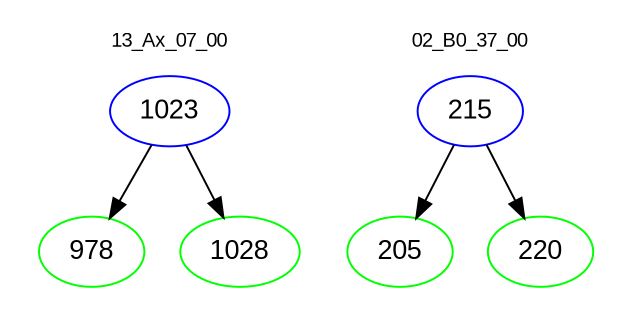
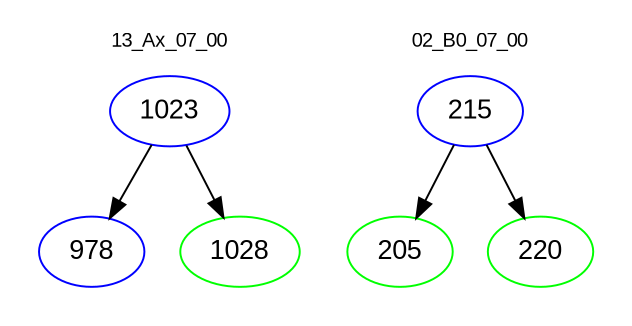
cluster "02_B0_37_00": label "02_B0_37_00" -> "02_B0_07_00"
node "978": color green -> blue
